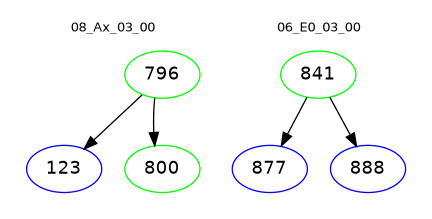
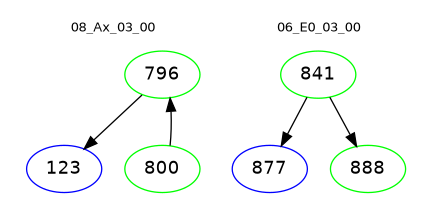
edge "796" -> "800": reversed
node "888": color blue -> green
